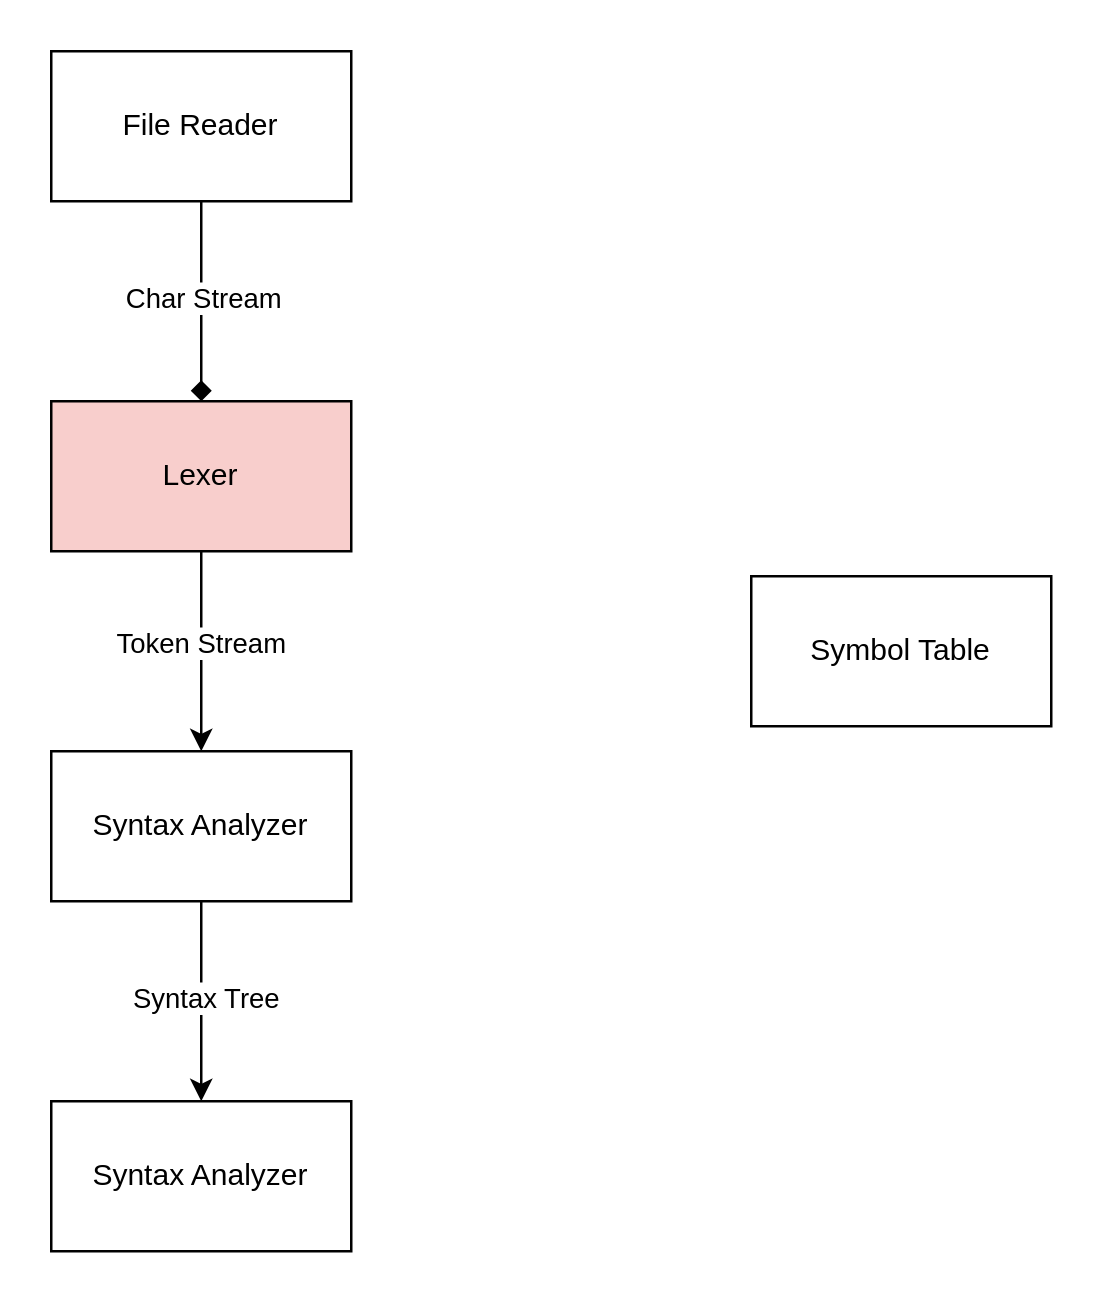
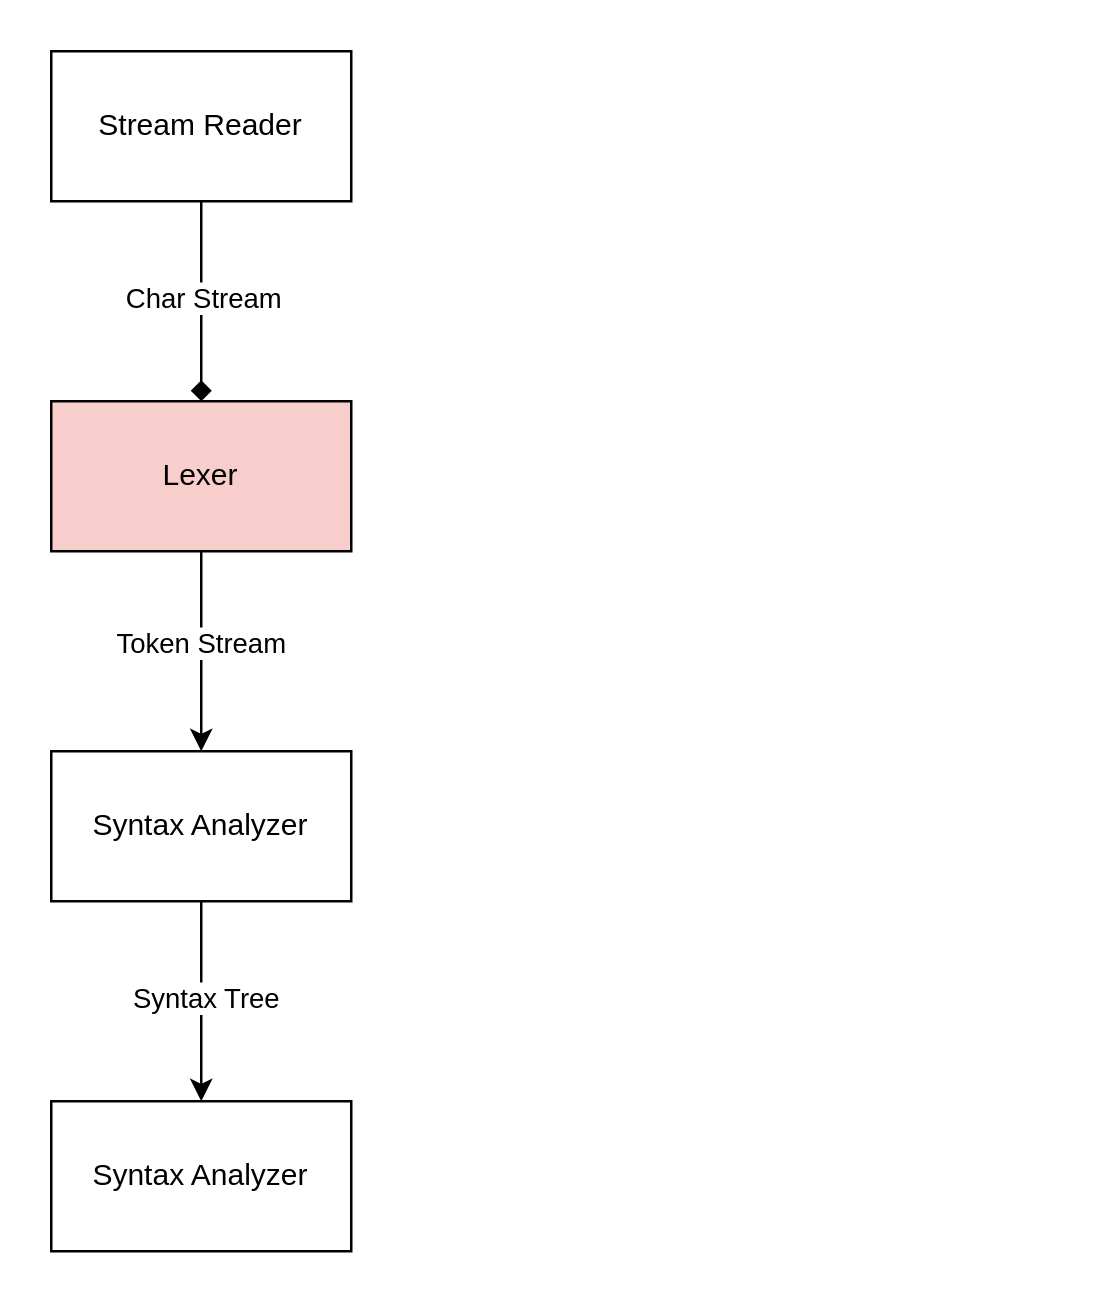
node "File Reader": label "File Reader" -> "Stream Reader"
node "Symbol Table": removed
